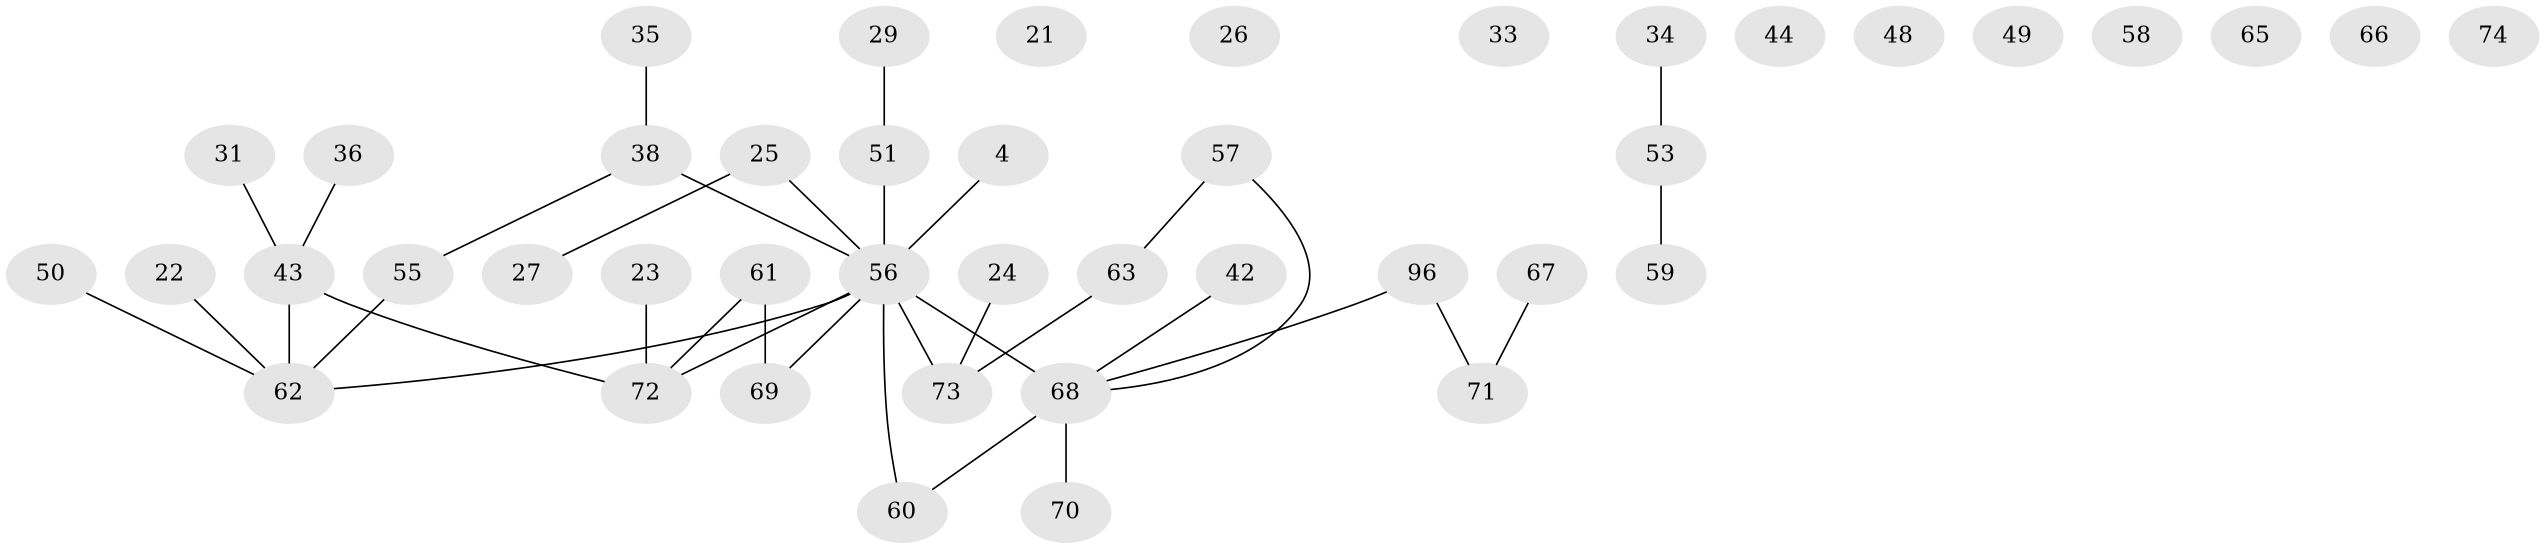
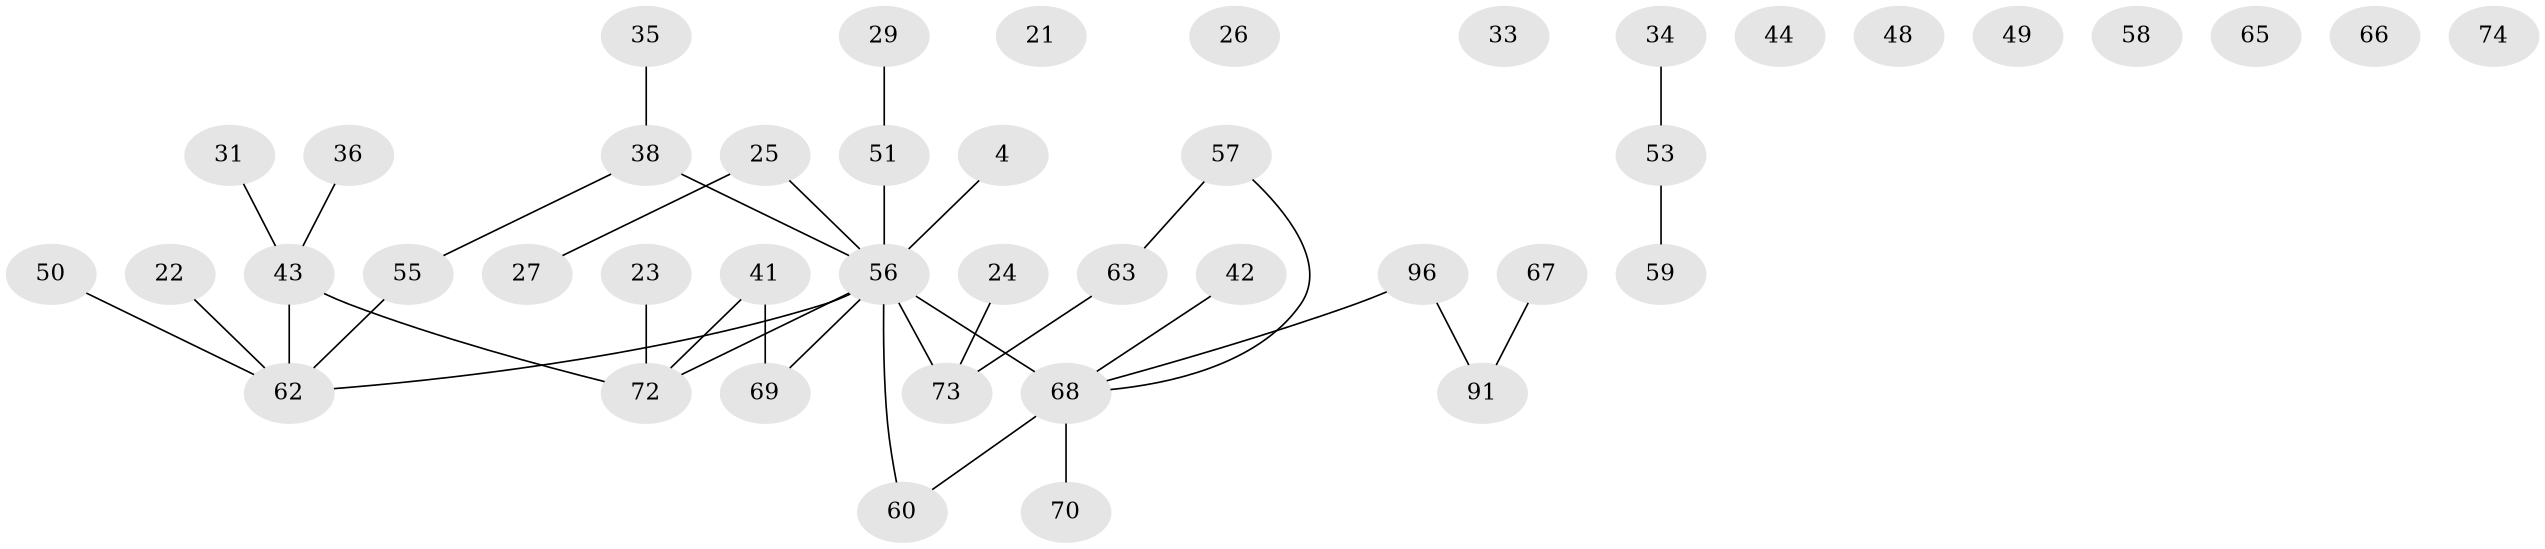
node "61": label "61" -> "41"
node "71": label "71" -> "91"
